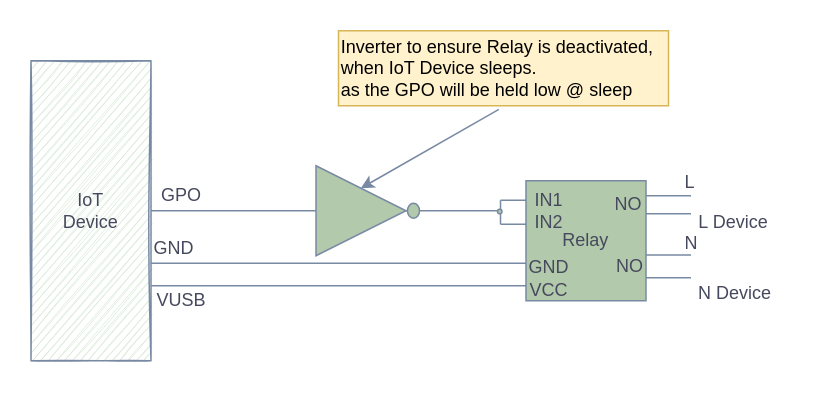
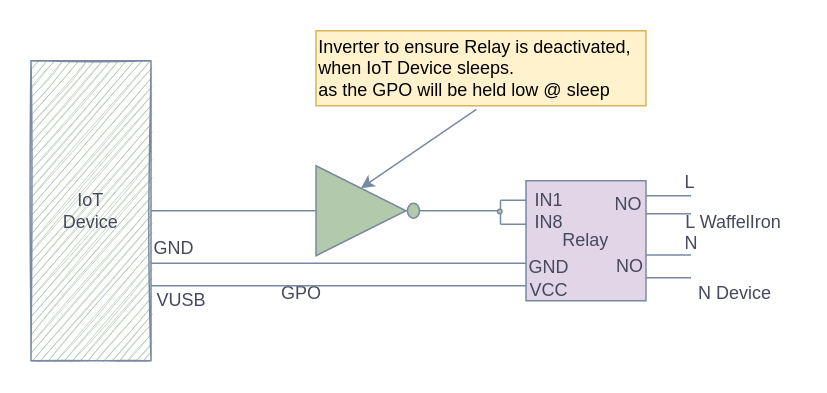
node "Inverter to ensure Relay is deactivated, when IoT Device sleeps. as the GPO will be held low @ sleep": moved (503, 68) -> (481, 68)
node "GPO": moved (181, 196) -> (301, 293)
node "IoT Device": fillcolor #d5e8d4 -> #b2c9ab
node "IN1 IN2": label "IN1 IN2" -> "IN1 IN8"
node "L Device": label "L Device" -> "L WaffelIron"
node "Relay": fillcolor #b2c9ab -> #e1d5e7
